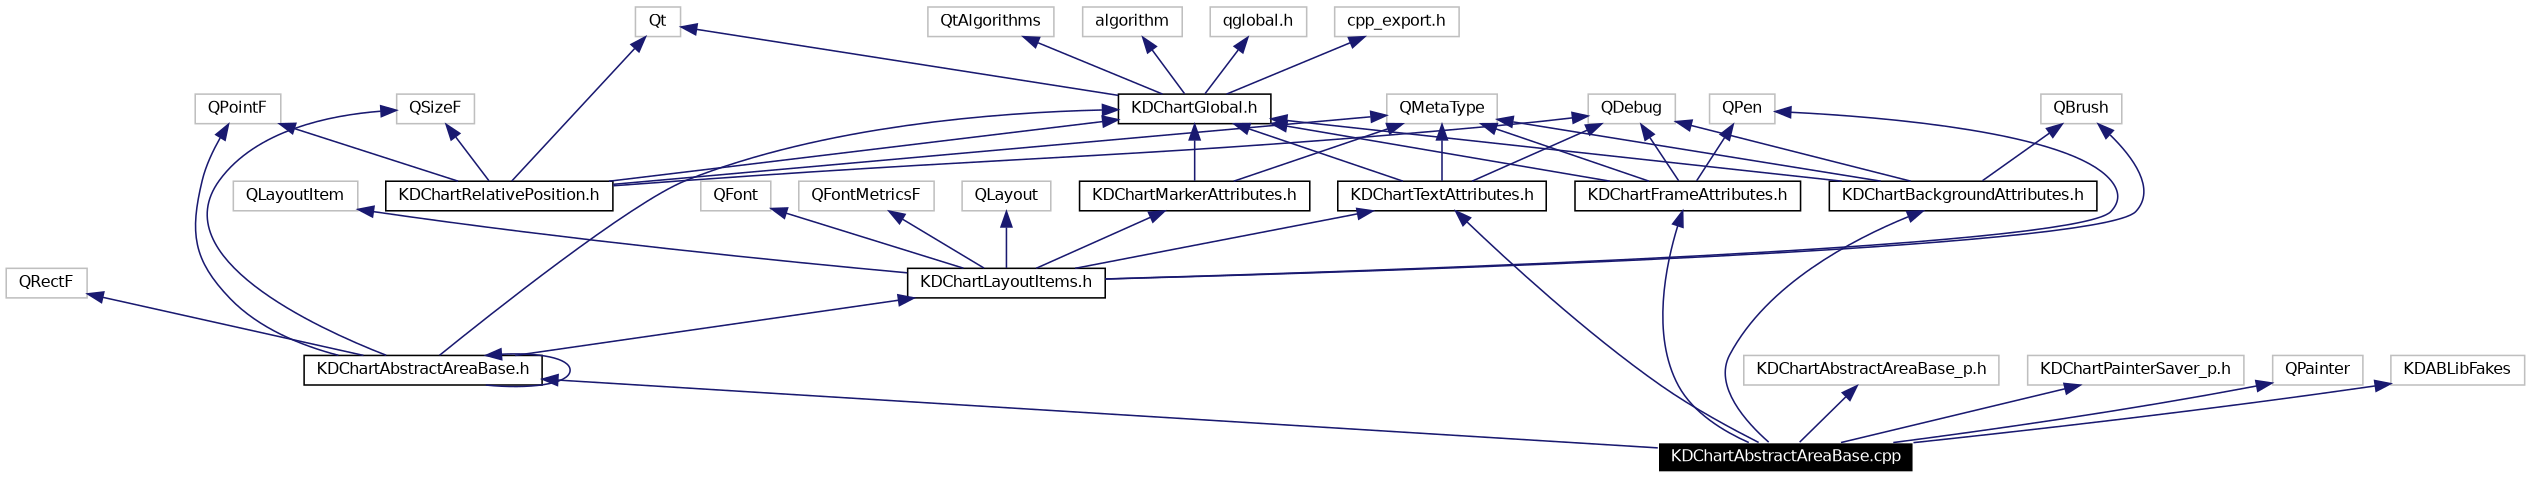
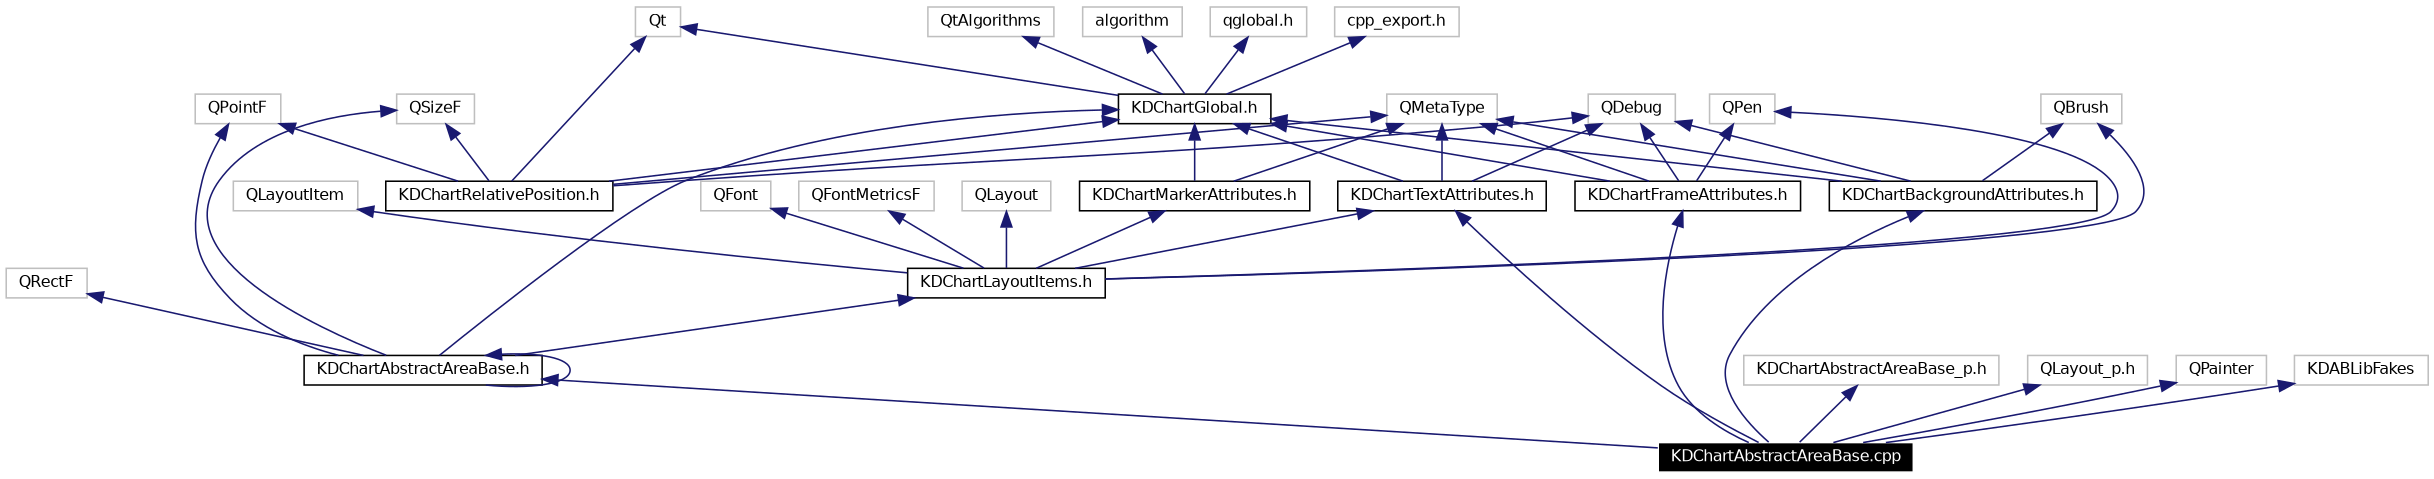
node "KDChartPainterSaver_p.h": label "KDChartPainterSaver_p.h" -> "QLayout_p.h"
